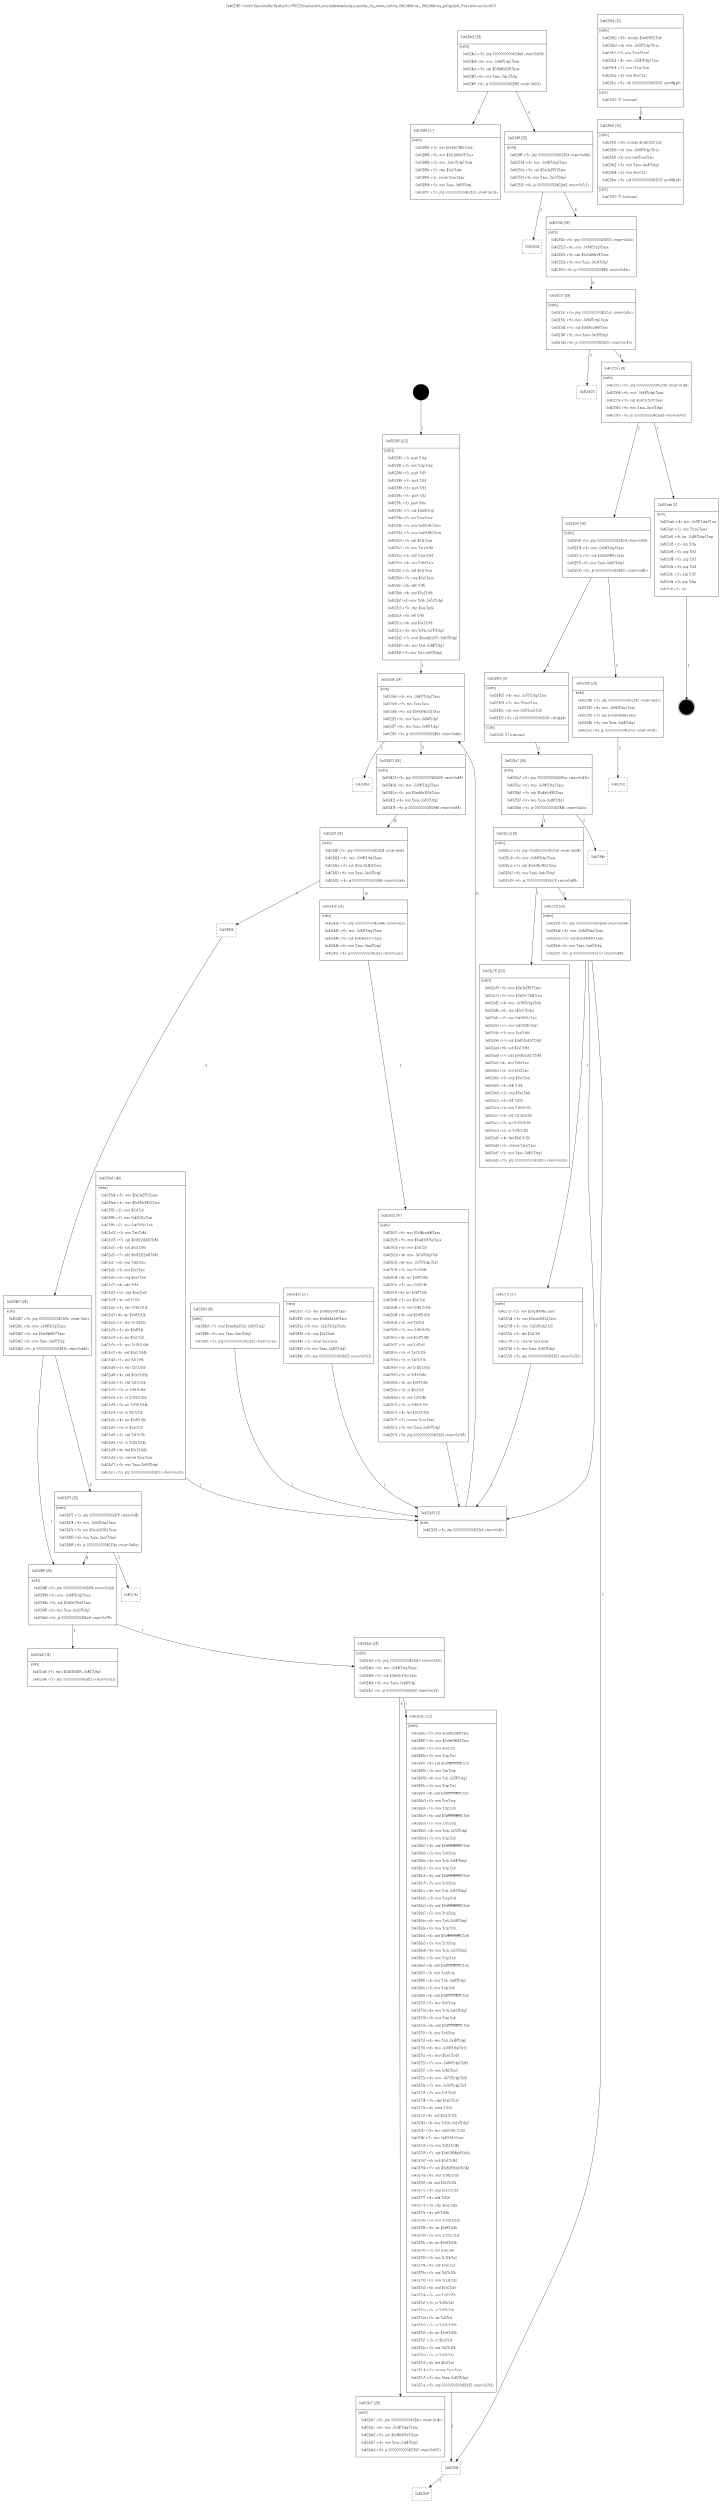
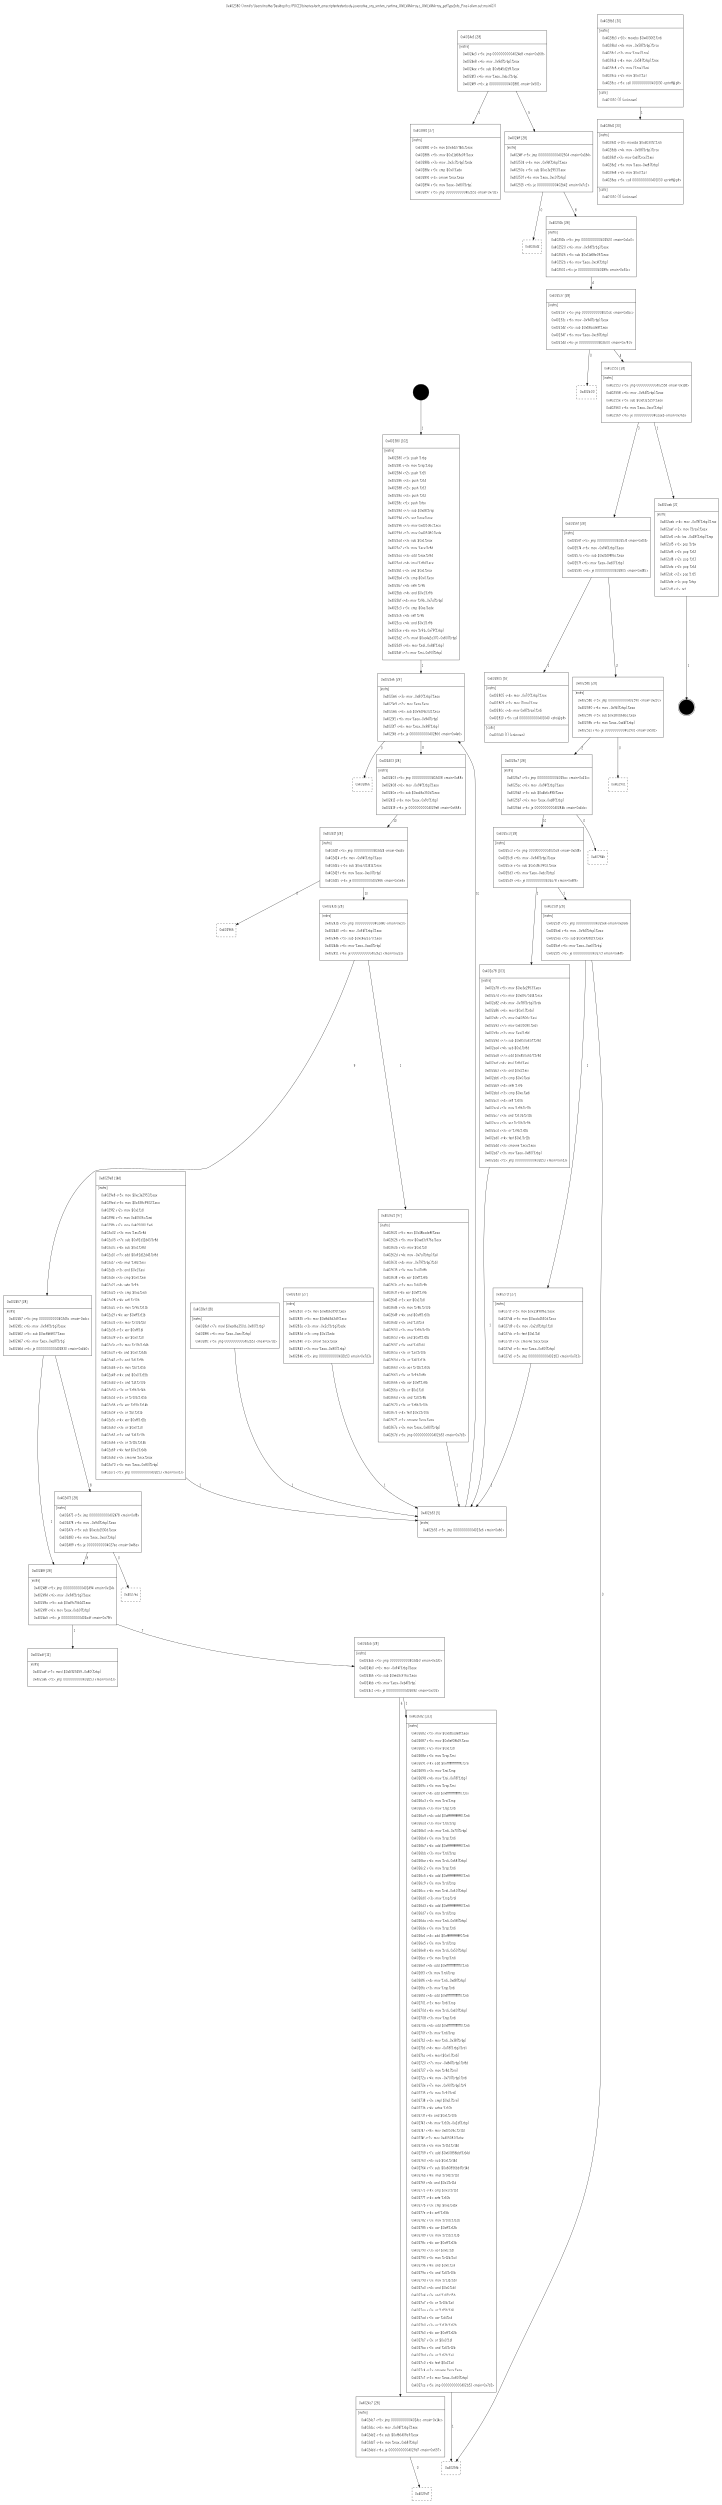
edge "0x402805 [16]" -> "0x4025a7 [28]": now "0x40258b [28]" -> "0x4025a7 [28]"
edge "0x4025a7 [28]" -> "0x4025c3 [28]": label " 2" -> " 10"
edge "0x402966" -> "0x402457 [28]": now "0x40243b [28]" -> "0x402457 [28]"
edge "0x4025df [28]" -> "0x402b53 [5]": now "0x402a78 [103]" -> "0x402b53 [5]"
edge "0x4025fb" -> "0x4029d7": now "0x4024c7 [28]" -> "0x4029d7"
